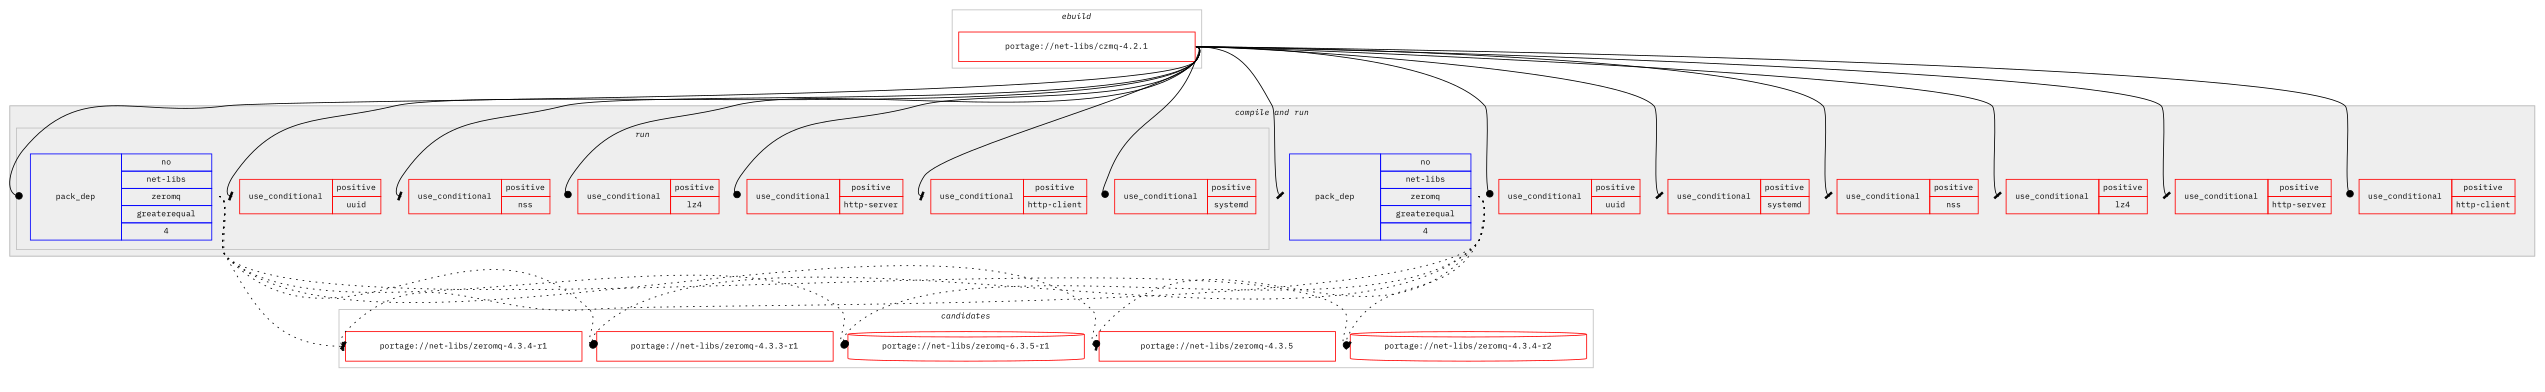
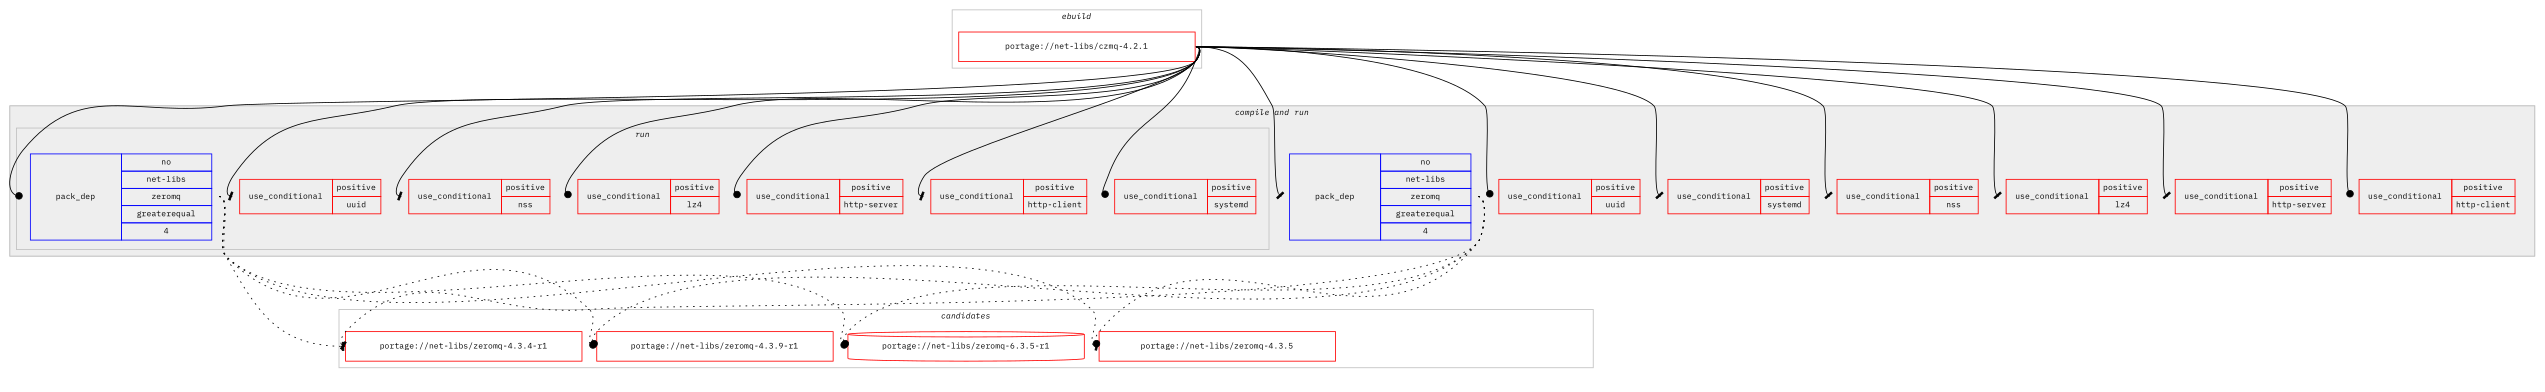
node "portage://net-libs/zeromq-4.3.3-r1": label "portage://net-libs/zeromq-4.3.3-r1" -> "portage://net-libs/zeromq-4.3.9-r1"
node "portage://net-libs/zeromq-4.3.4-r2": removed
